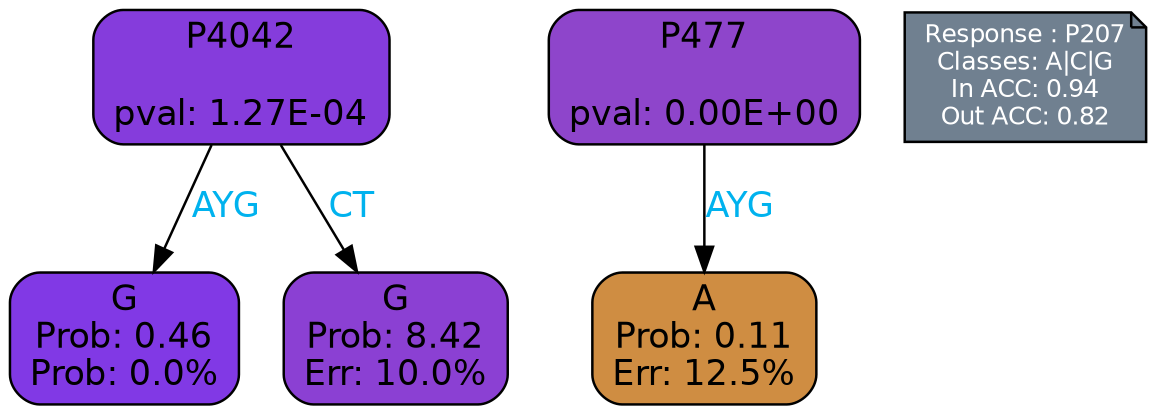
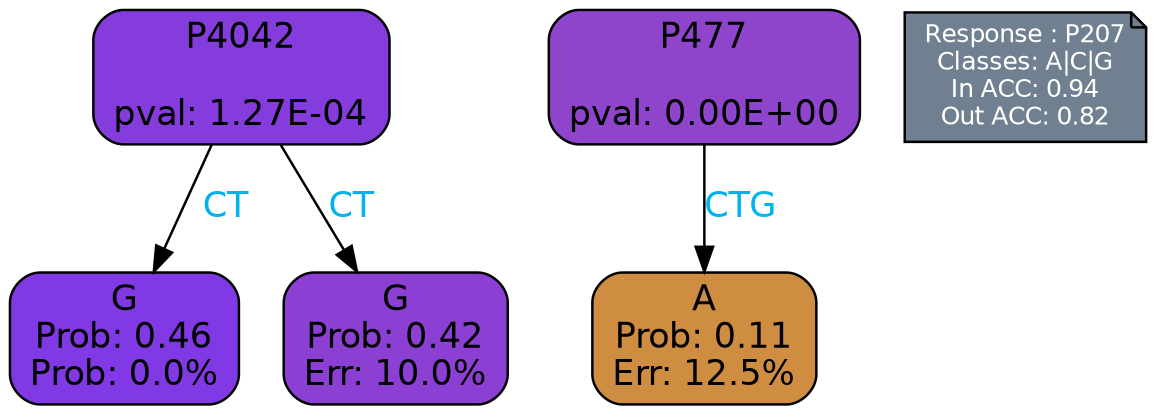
edge "P4042 pval: 1.27E-04" -> "G Prob: 0.46 Prob: 0.0%": label "AYG" -> "CT"
edge "P477 pval: 0.00E+00" -> "A Prob: 0.11 Err: 12.5%": label "AYG" -> "CTG"
node "G Prob: 8.42 Err: 10.0%": label "G Prob: 8.42 Err: 10.0%" -> "G Prob: 0.42 Err: 10.0%"
